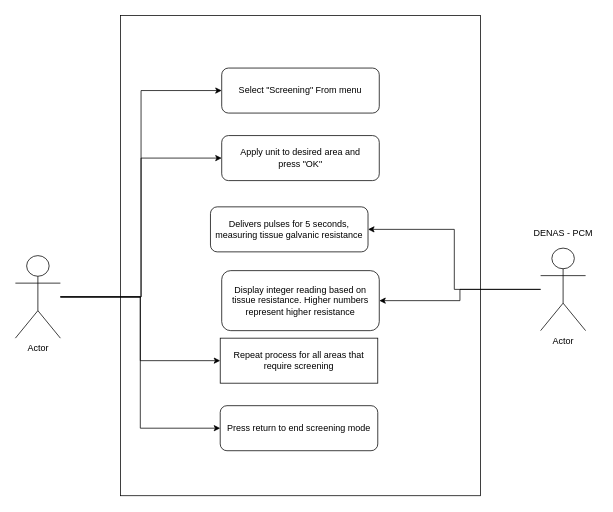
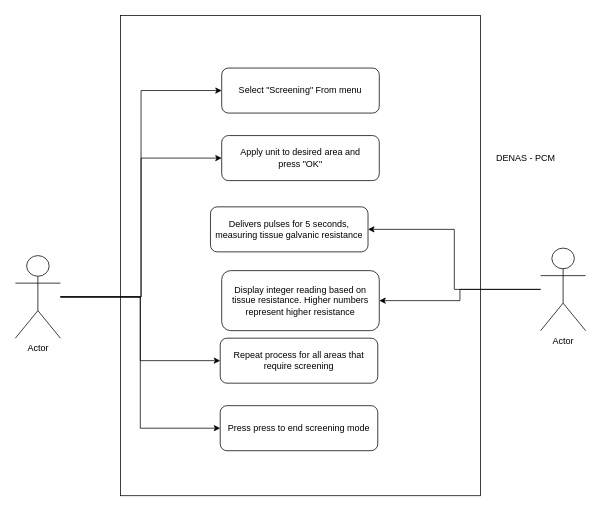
node "DENAS - PCM": moved (563, 233) -> (525, 158)
node "Repeat process for all areas that require screening": shape rectangle -> rounded rectangle
node "Press return to end screening mode": label "Press return to end screening mode" -> "Press press to end screening mode"
